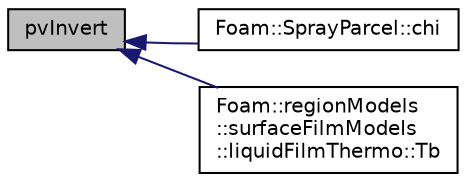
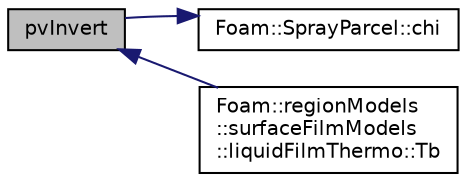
edge "Foam::SprayParcel::chi" -> "pvInvert": reversed
